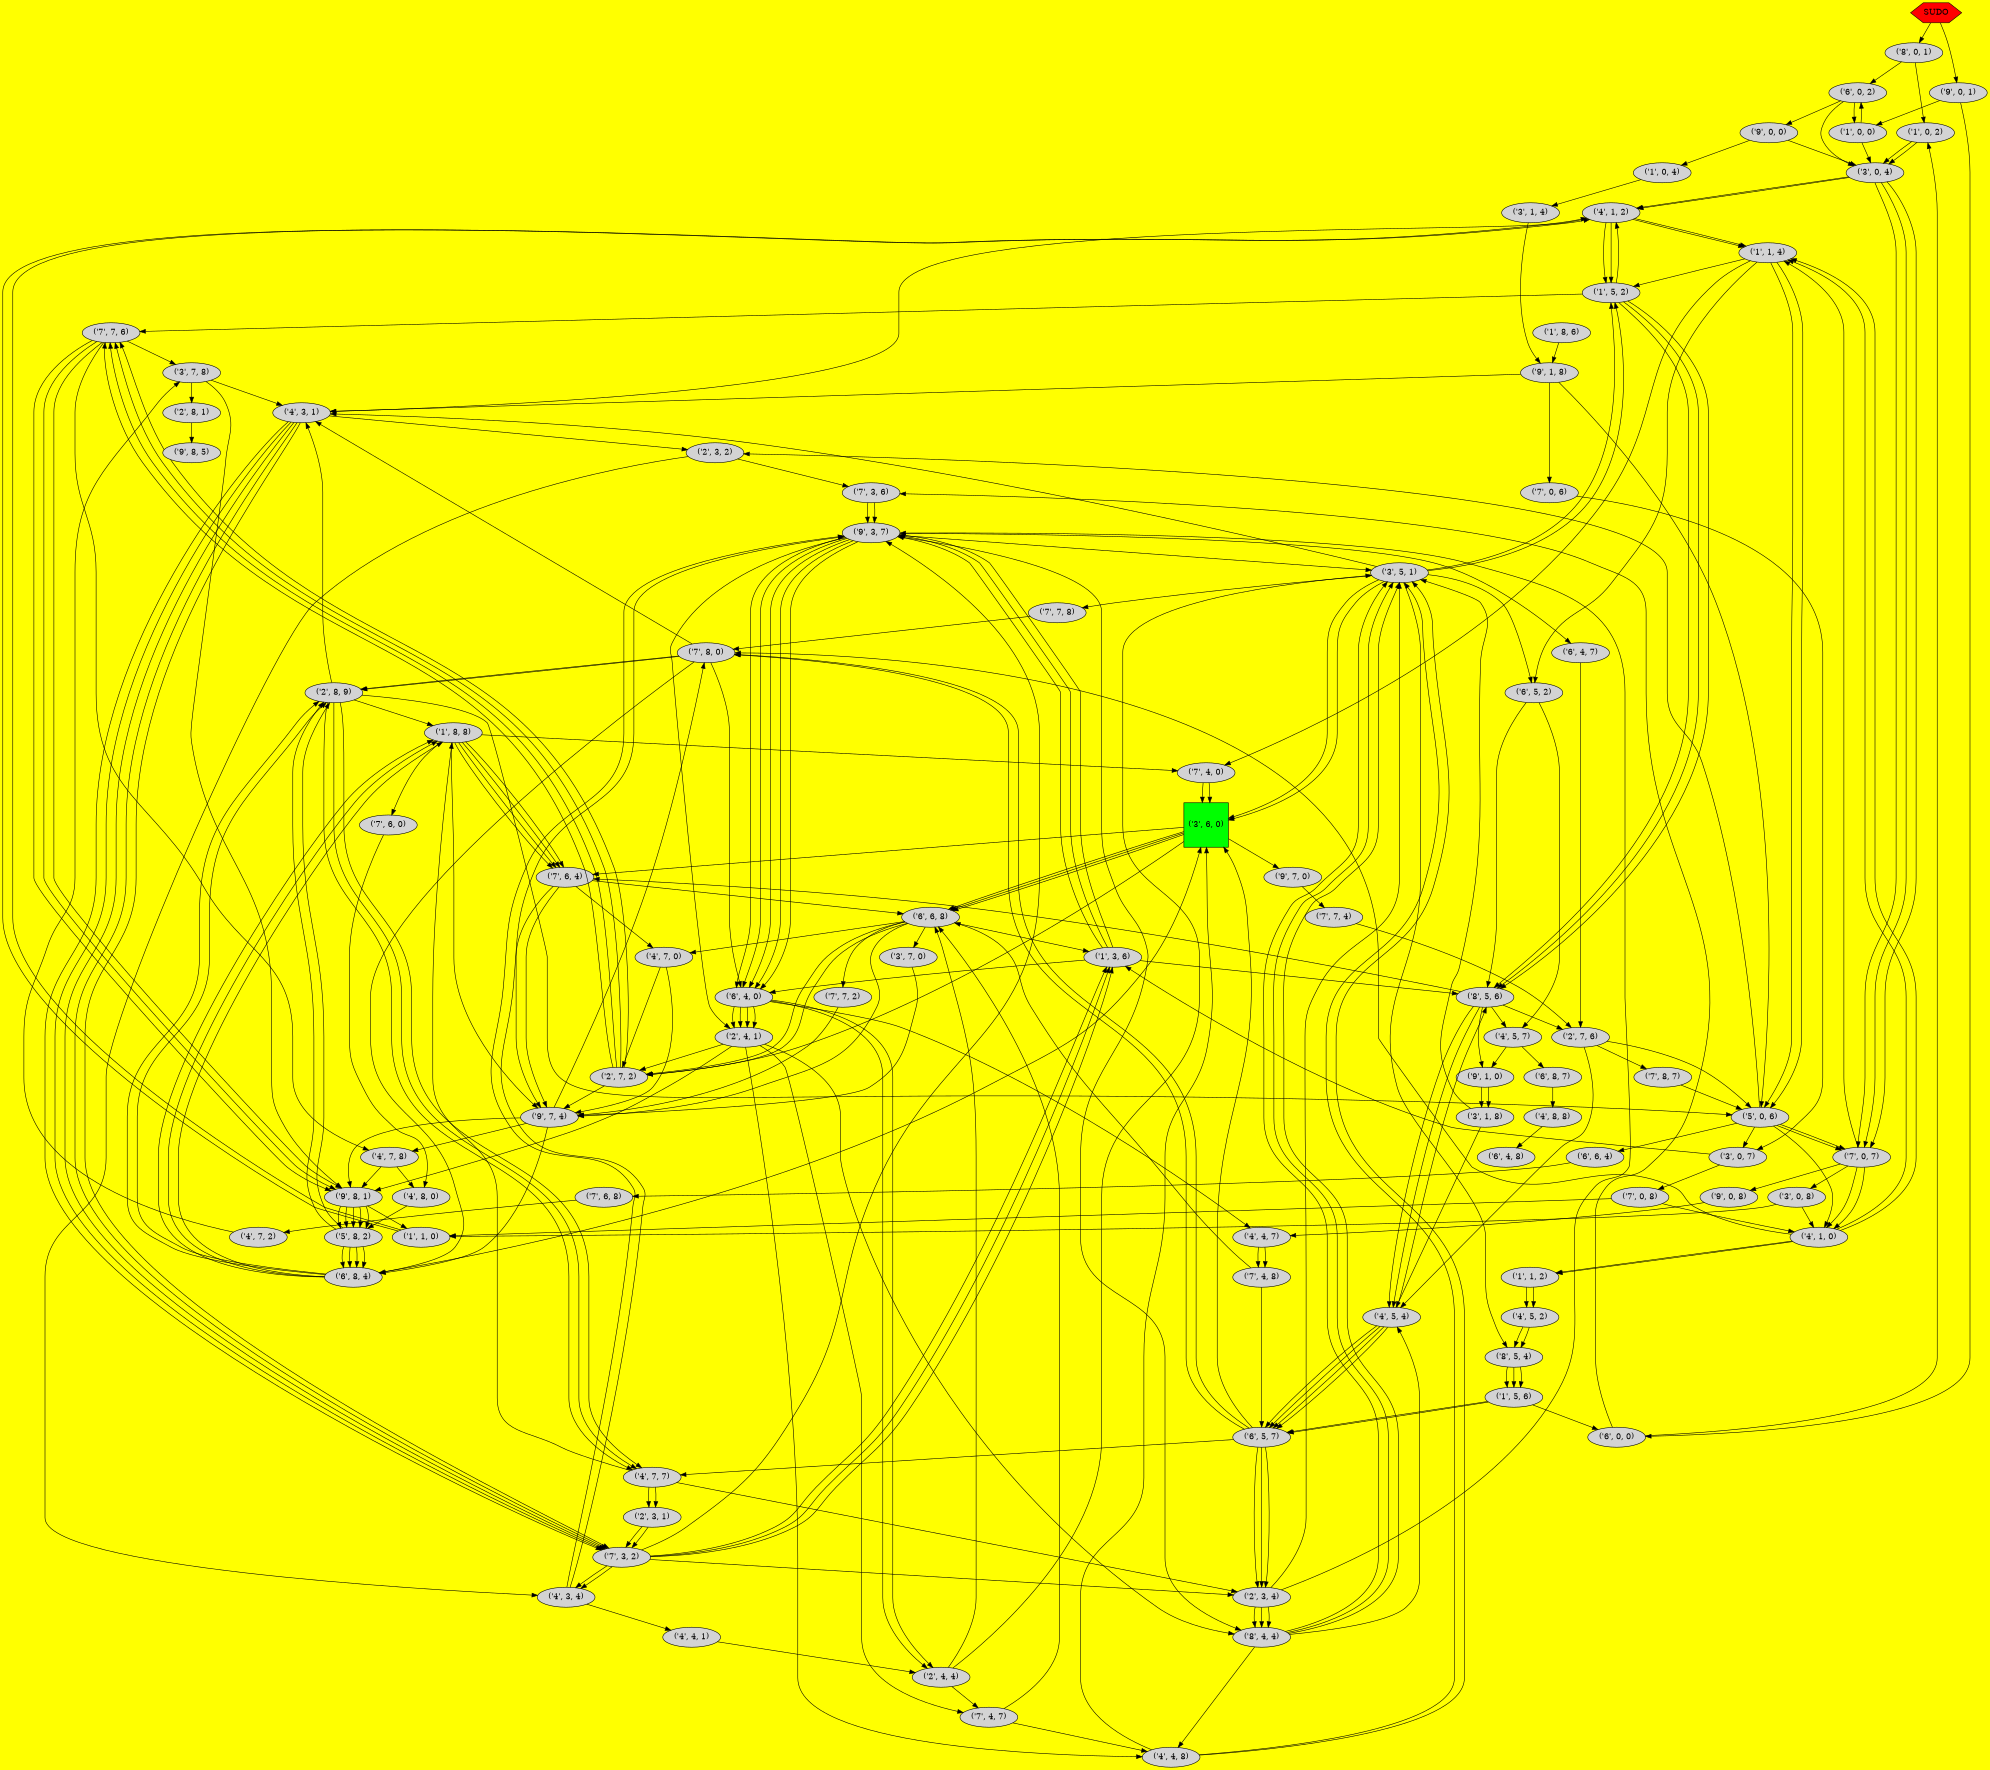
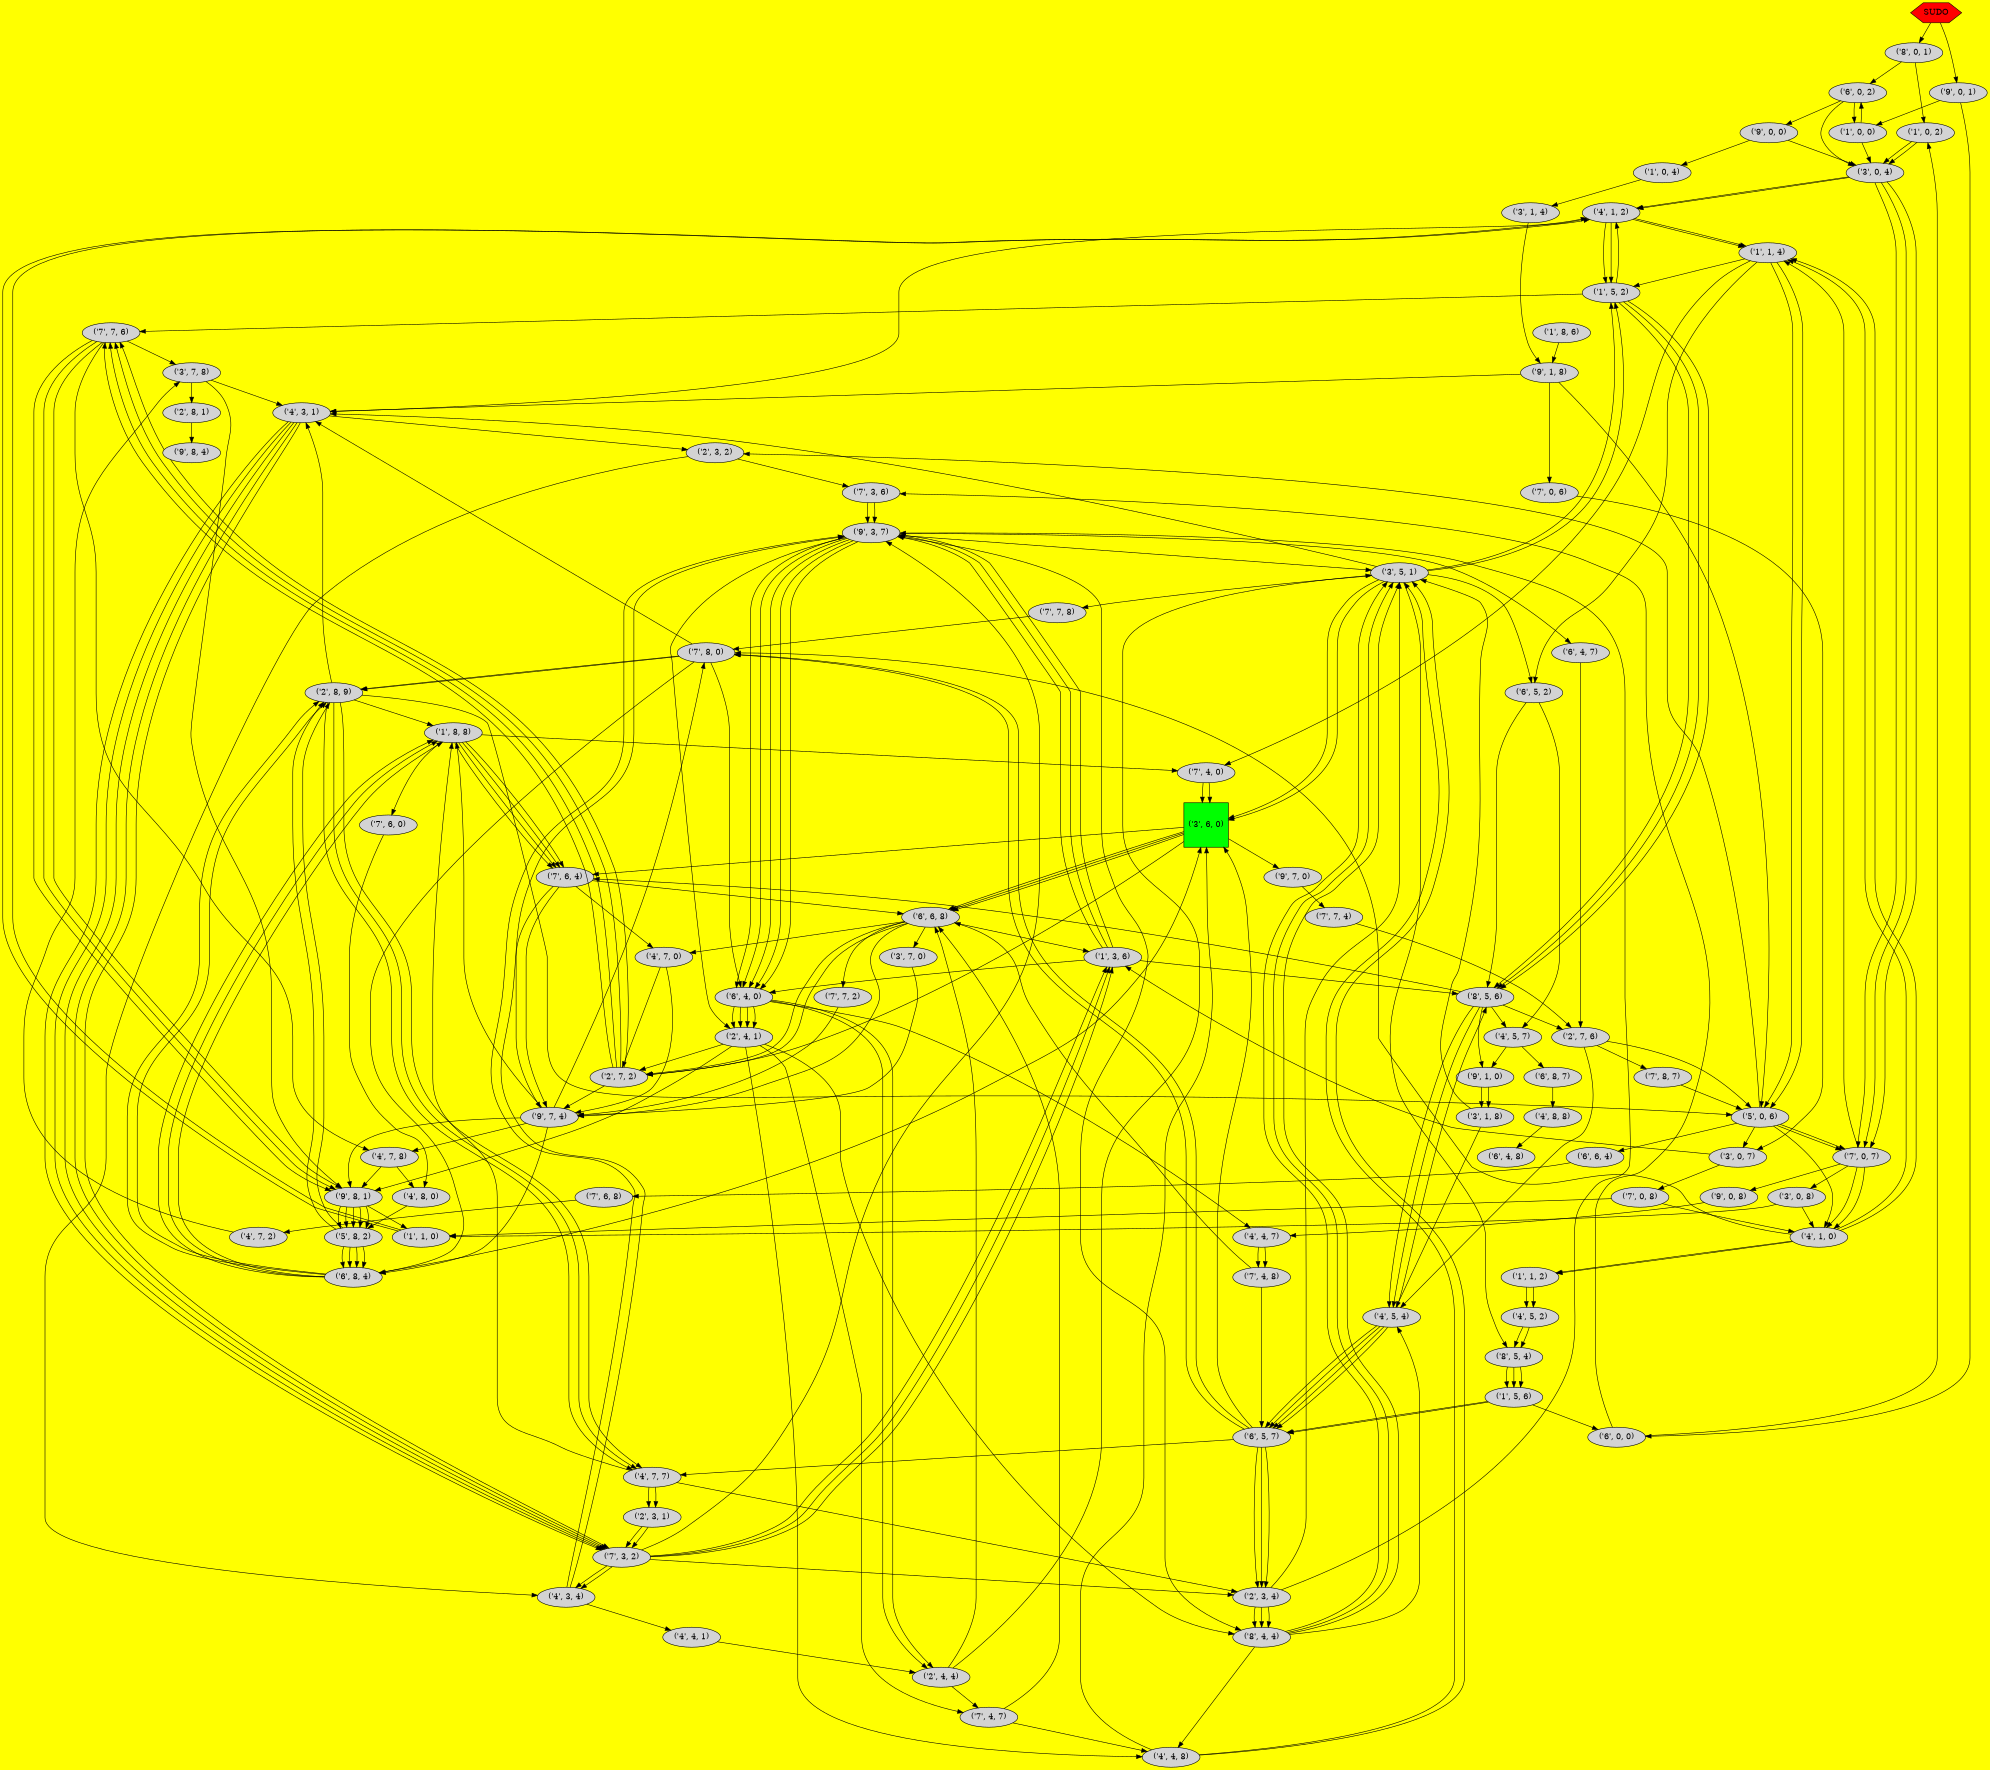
node "('9', 8, 5)": label "('9', 8, 5)" -> "('9', 8, 4)"
edge "('1', 8, 8)" -> "('9', 7, 4)": reversed
